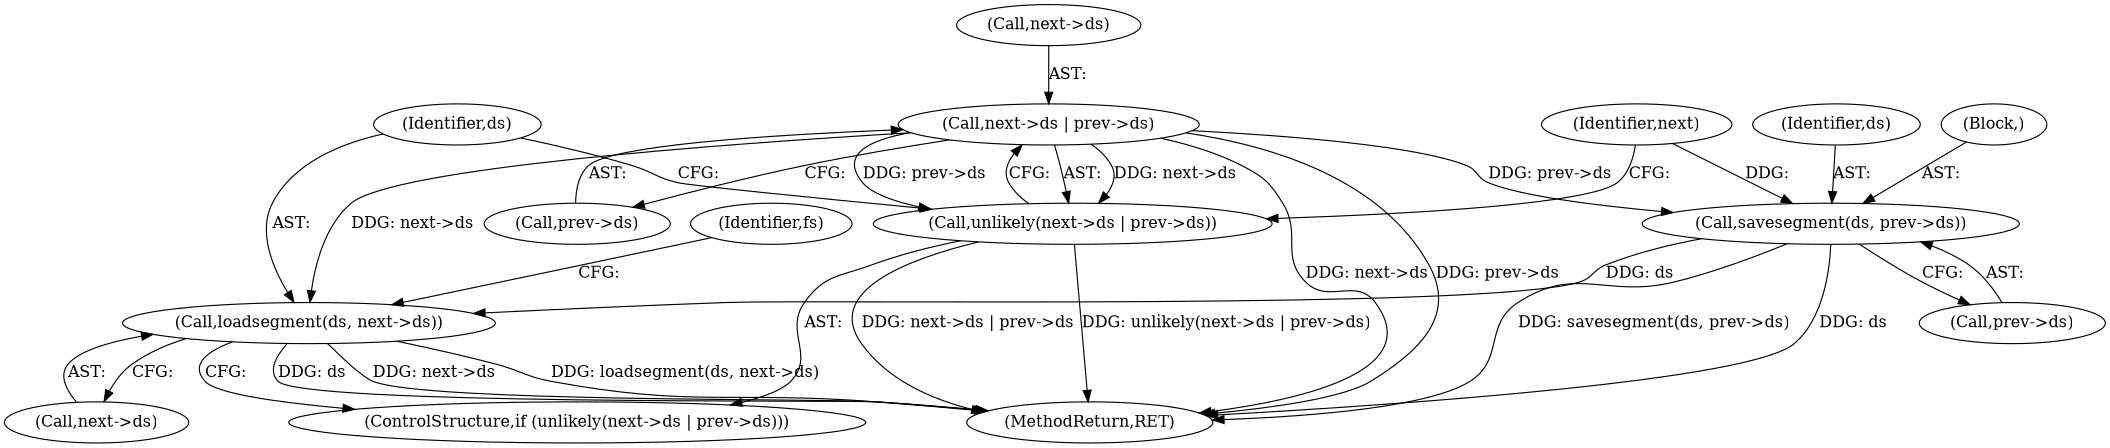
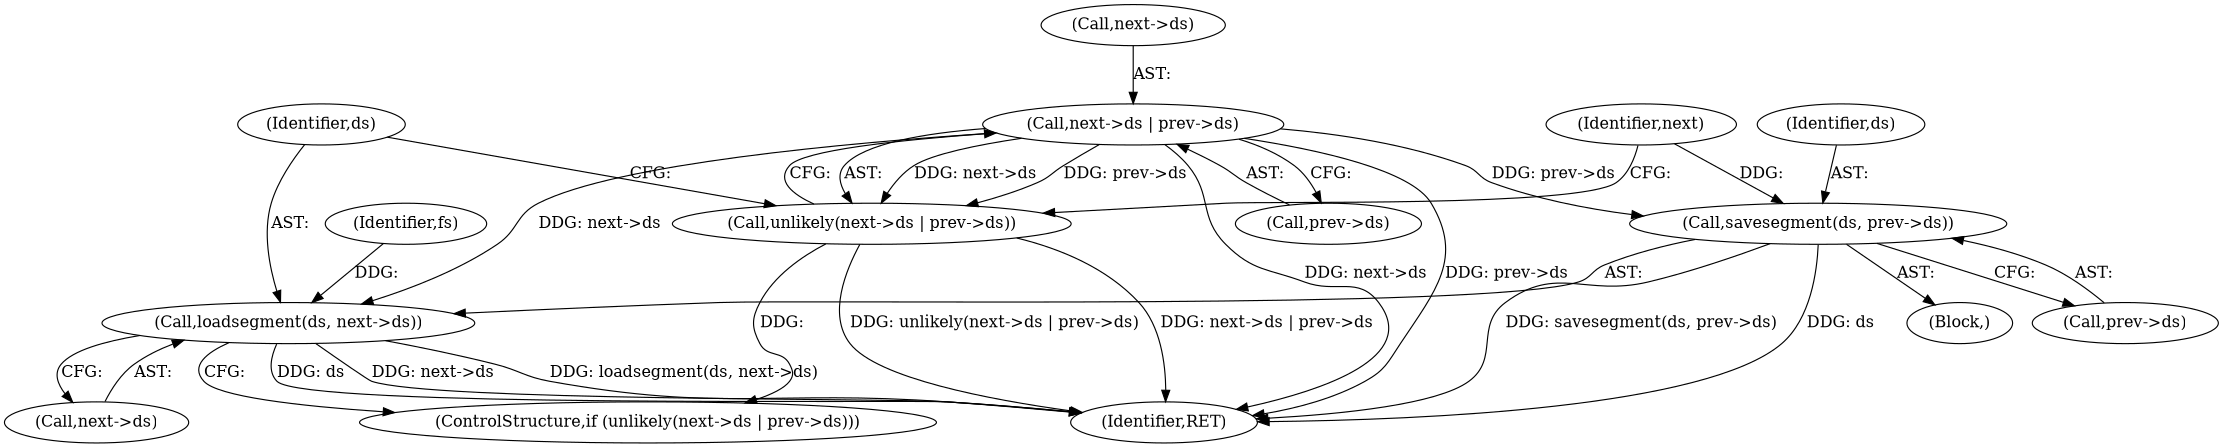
edge "(Block,)" -> "(Call,savesegment(ds, prev->ds))": reversed
edge "(Identifier,fs)" -> "(Call,loadsegment(ds, next->ds))": label "CFG: " -> "DDG: "
edge "(Call,savesegment(ds, prev->ds))" -> "(Call,loadsegment(ds, next->ds))": label "DDG: ds" -> "AST: "
edge "(Call,unlikely(next->ds | prev->ds))" -> "(ControlStructure,if (unlikely(next->ds | prev->ds)))": label "AST: " -> "DDG: "
node "(MethodReturn,RET)": label "(MethodReturn,RET)" -> "(Identifier,RET)"
